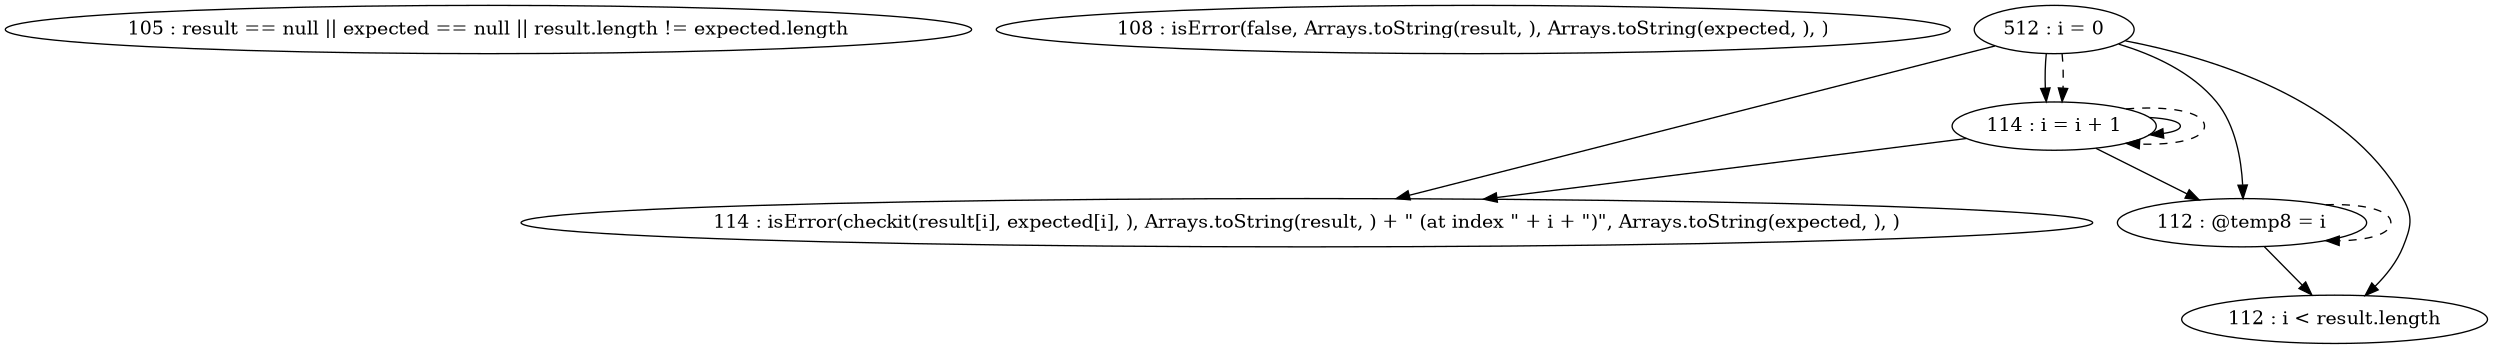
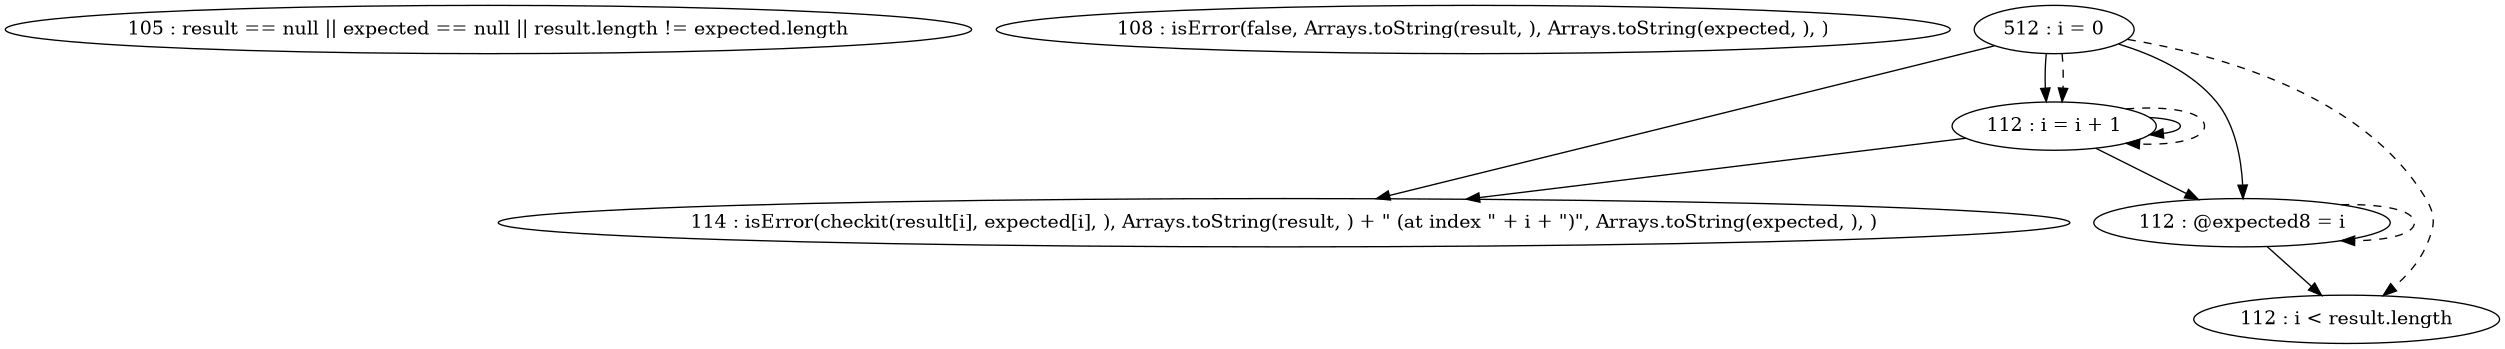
edge "512 : i = 0" -> "112 : i < result.length": style solid -> dashed
node "114 : i = i + 1": label "114 : i = i + 1" -> "112 : i = i + 1"
node "112 : @temp8 = i": label "112 : @temp8 = i" -> "112 : @expected8 = i"
